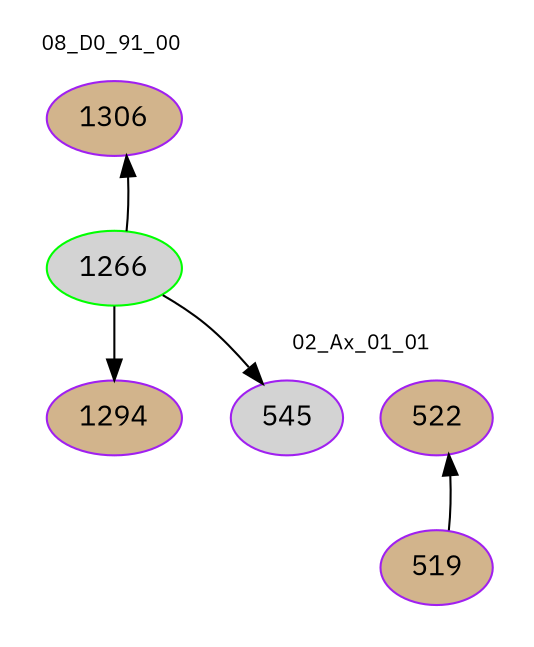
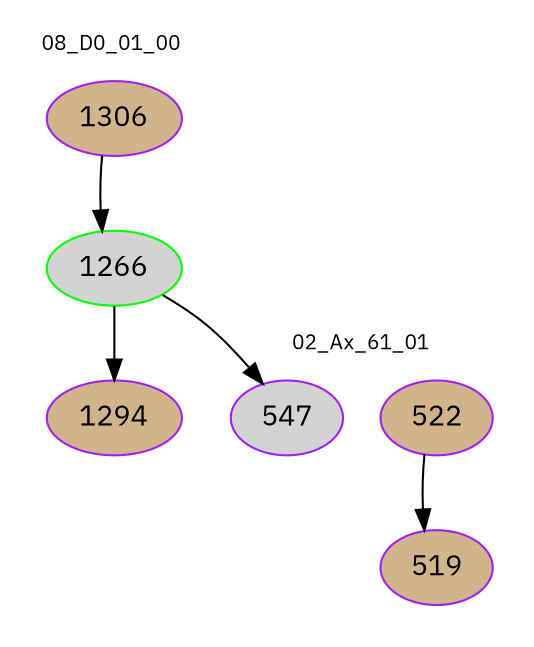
cluster "08_D0_91_00": label "08_D0_91_00" -> "08_D0_01_00"
edge "1266" -> "1306": reversed
cluster "02_Ax_01_01": label "02_Ax_01_01" -> "02_Ax_61_01"
node "545": label "545" -> "547"
edge "519" -> "522": reversed
